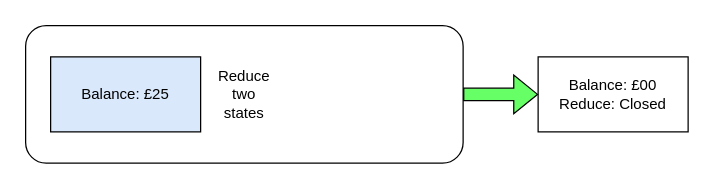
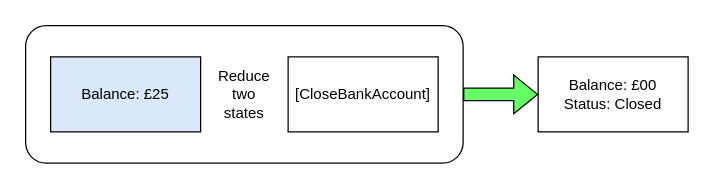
node "[CloseBankAccount]": added
node "Balance: £00 Reduce: Closed": label "Balance: £00 Reduce: Closed" -> "Balance: £00 Status: Closed"
